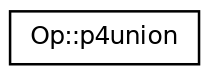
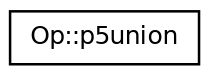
node "Op::p4union": label "Op::p4union" -> "Op::p5union"
